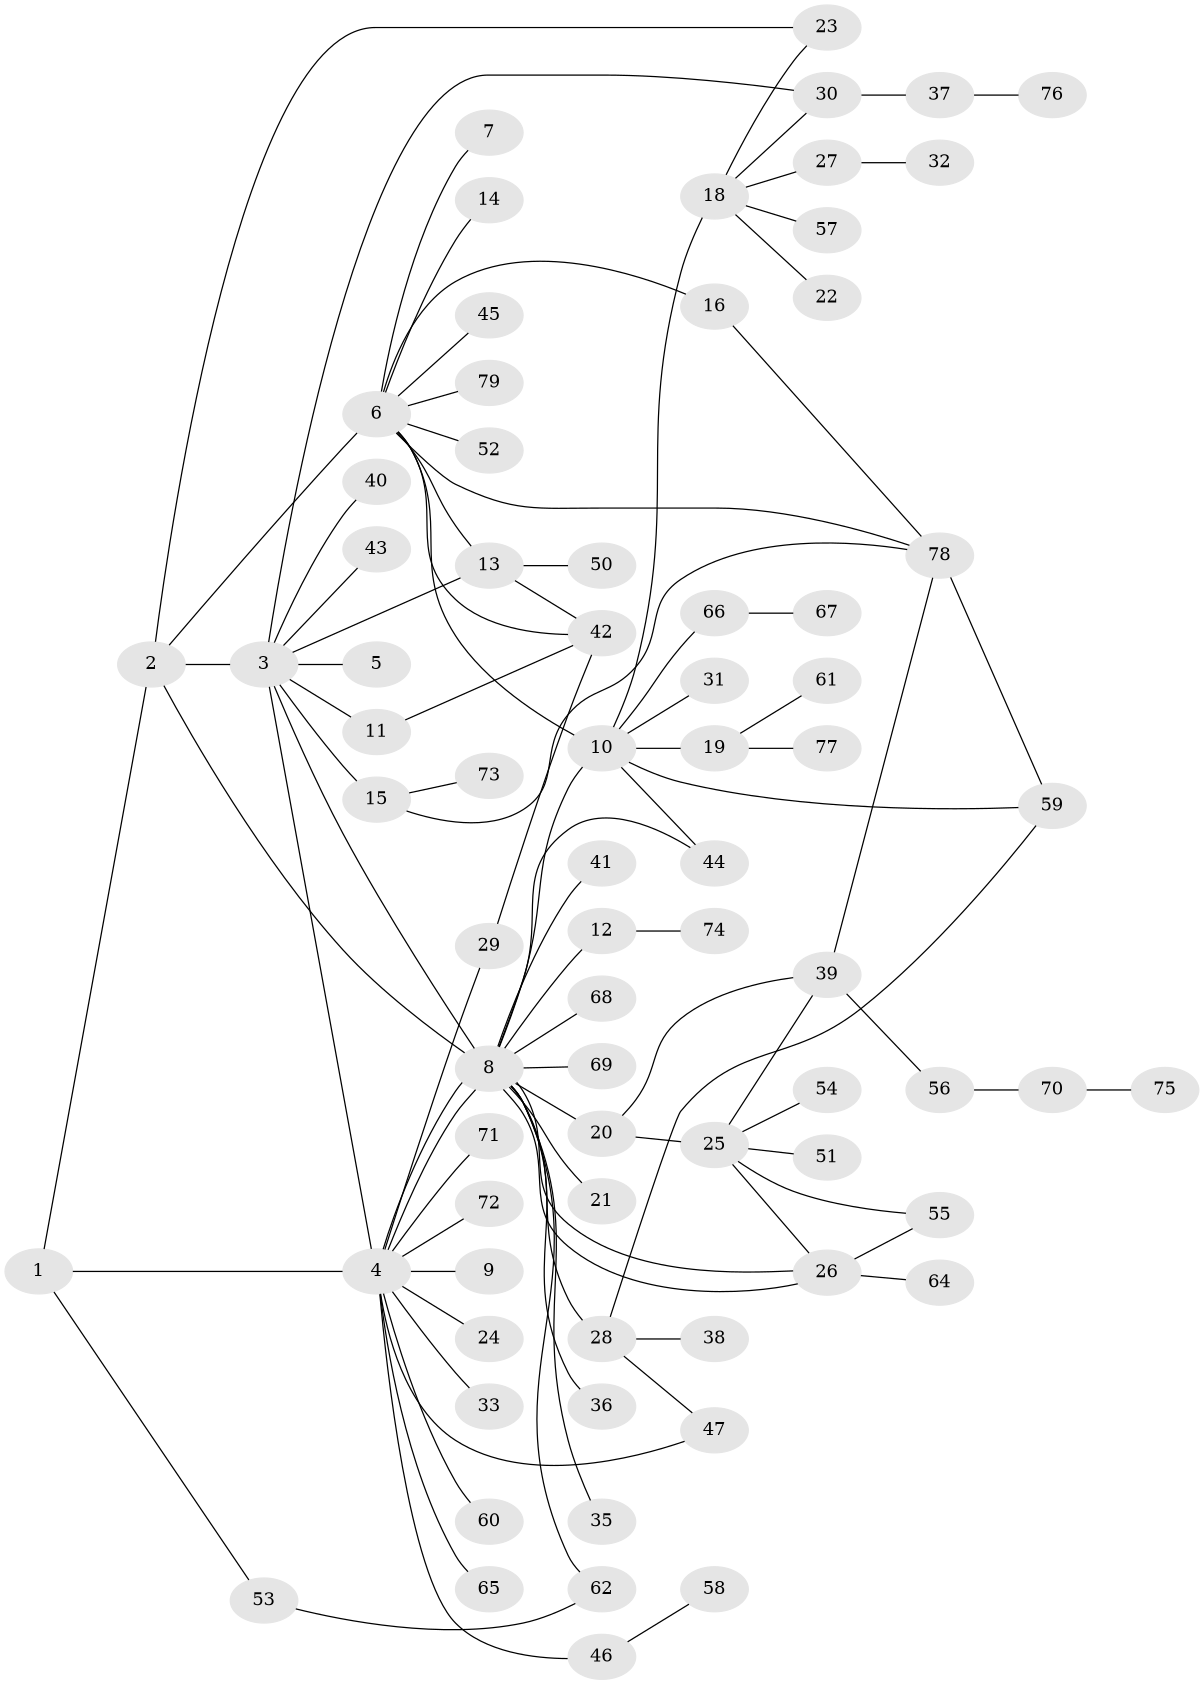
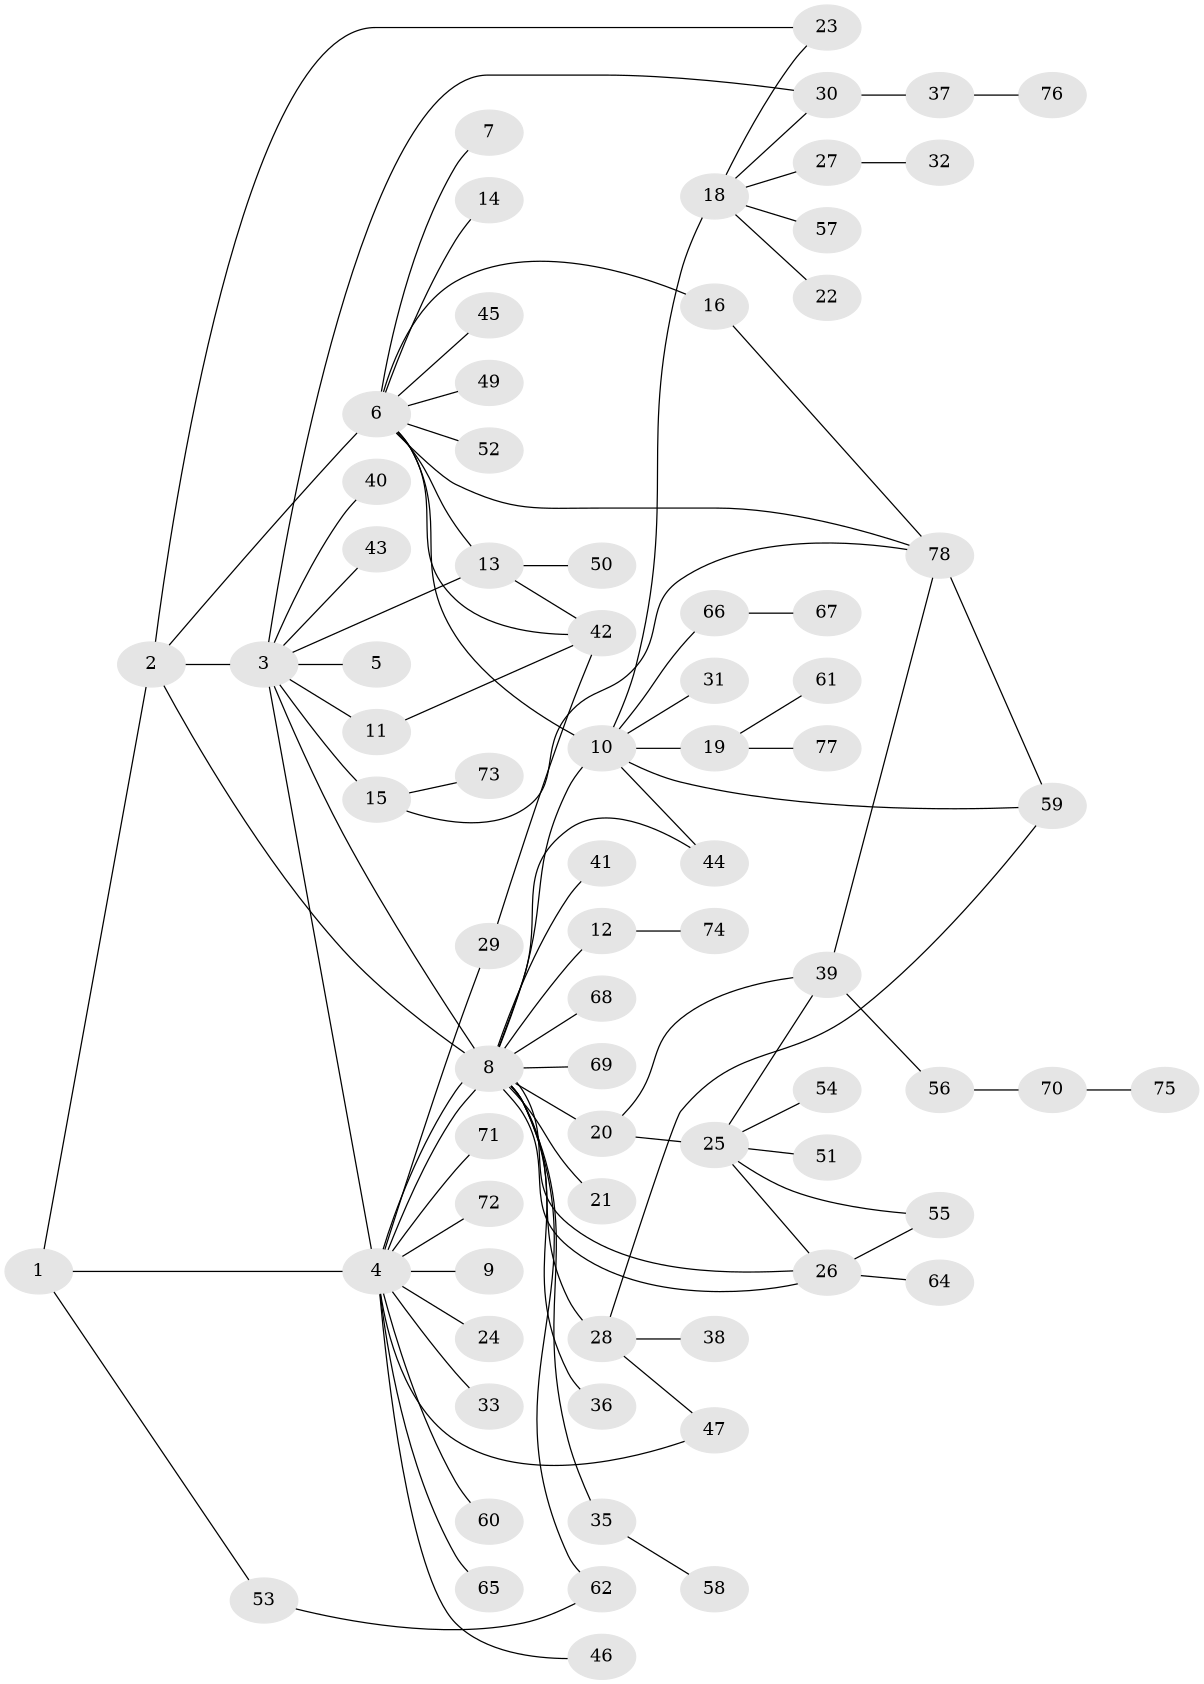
node "79": label "79" -> "49"
edge "58" -- "46": now "58" -- "35"
